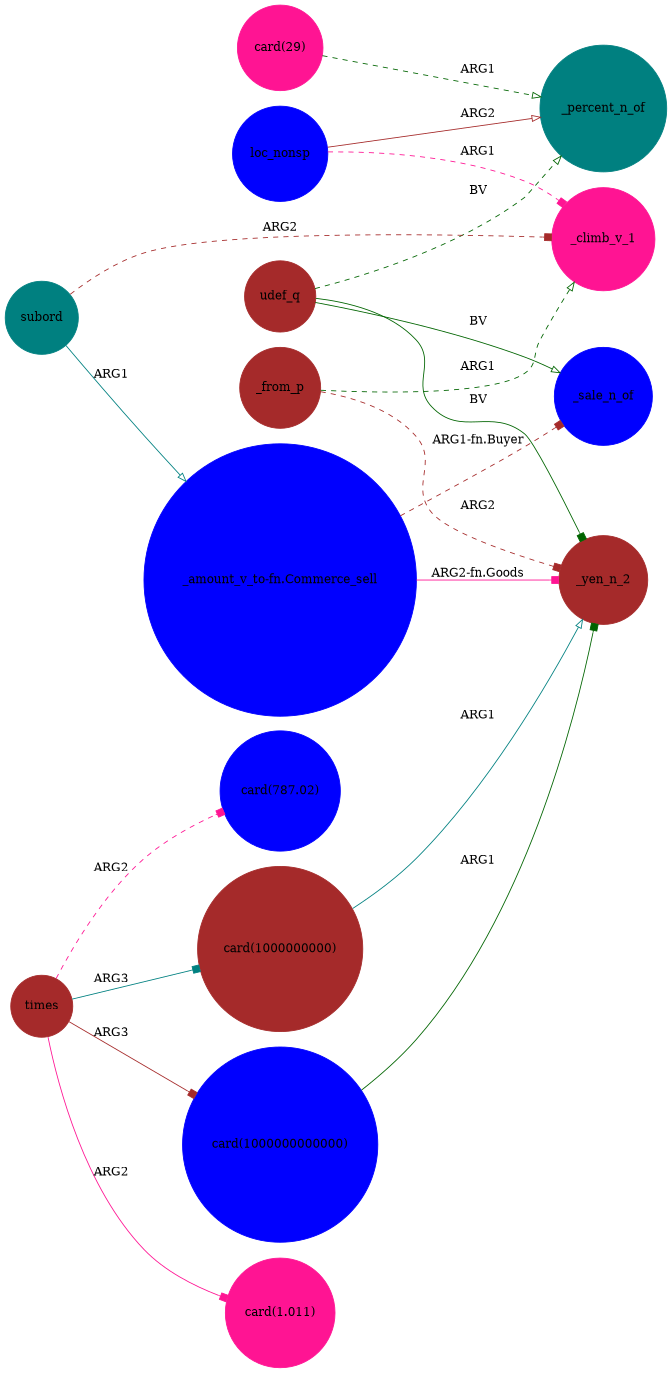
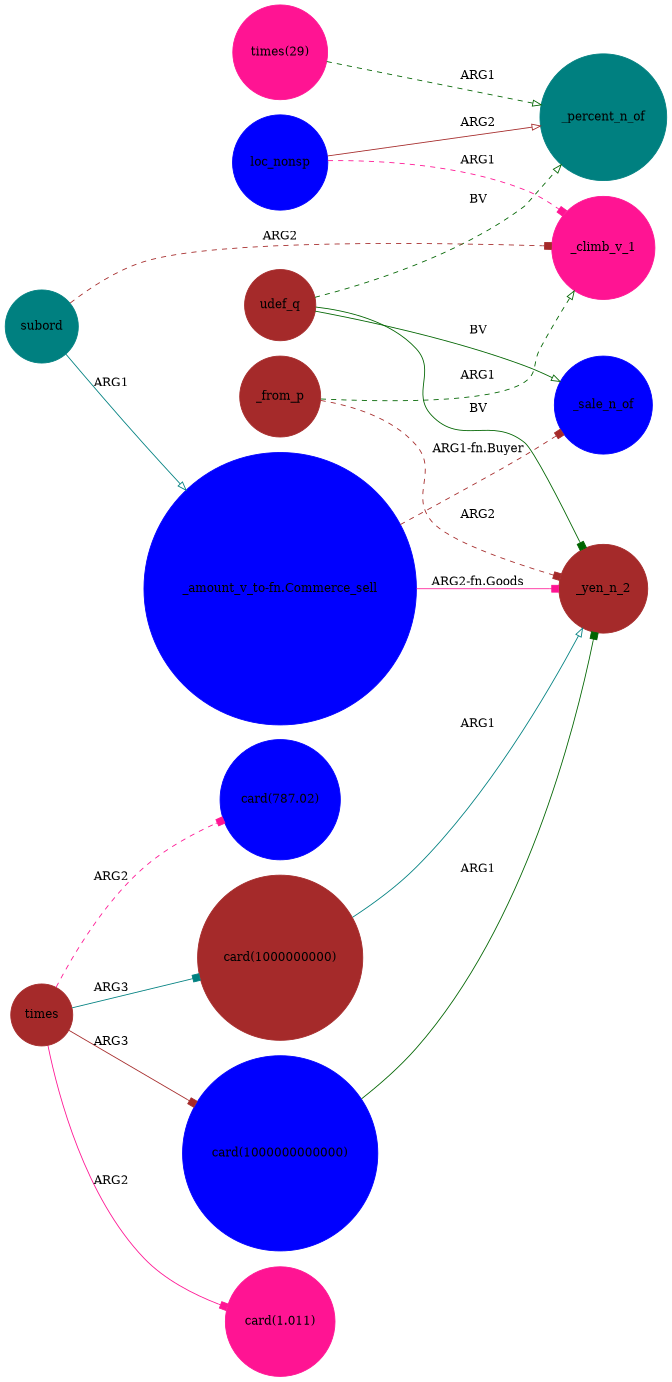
node "card(29)": label "card(29)" -> "times(29)"
